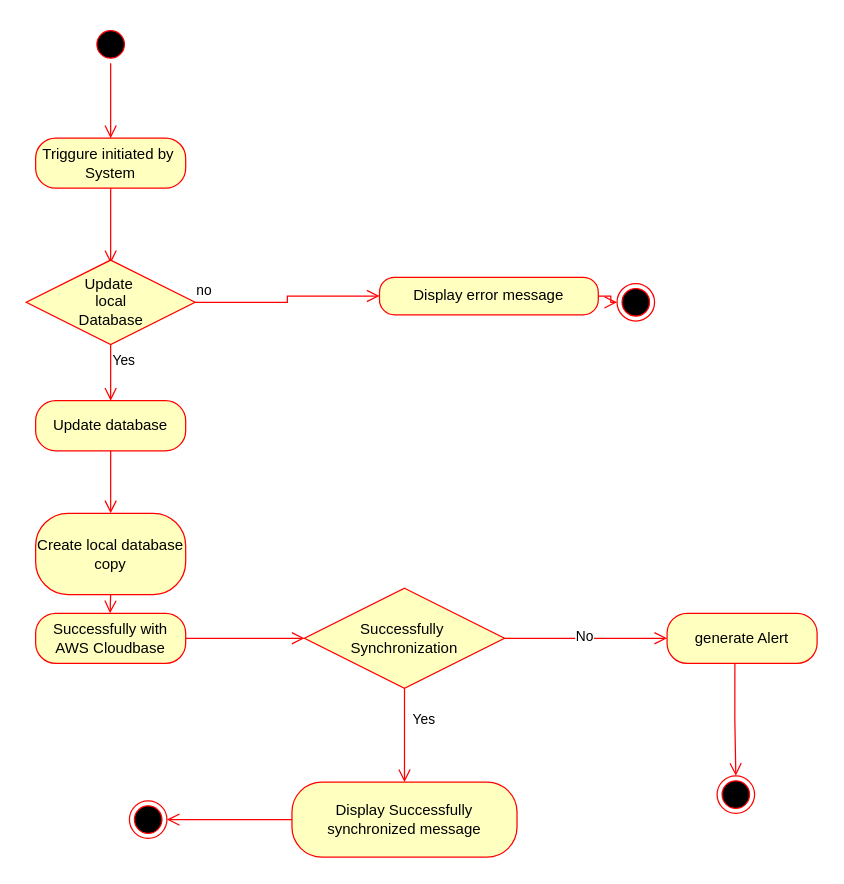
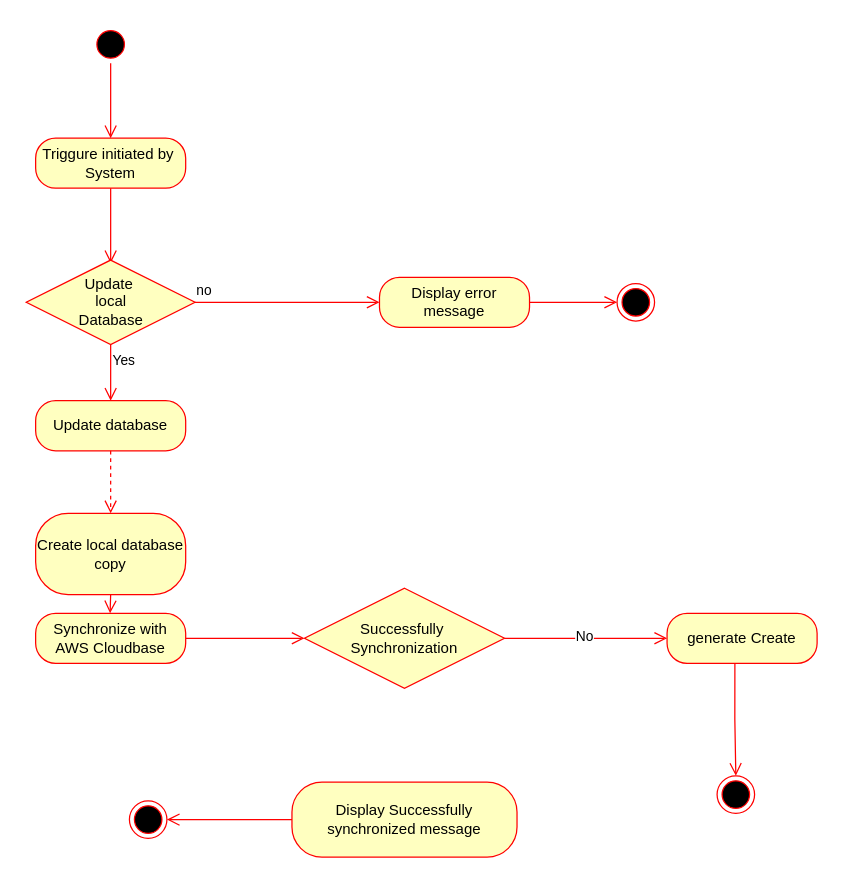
node "Display error message": size 219x38 -> 150x50
edge "Update database" -> "Create local database copy": style solid -> dashed
node "Successfully with AWS Cloudbase": label "Successfully with AWS Cloudbase" -> "Synchronize with AWS Cloudbase"
node "generate Alert": label "generate Alert" -> "generate Create"
edge "Successfully Synchronization" -> "Display Successfully synchronized message": removed, label "Yes"
